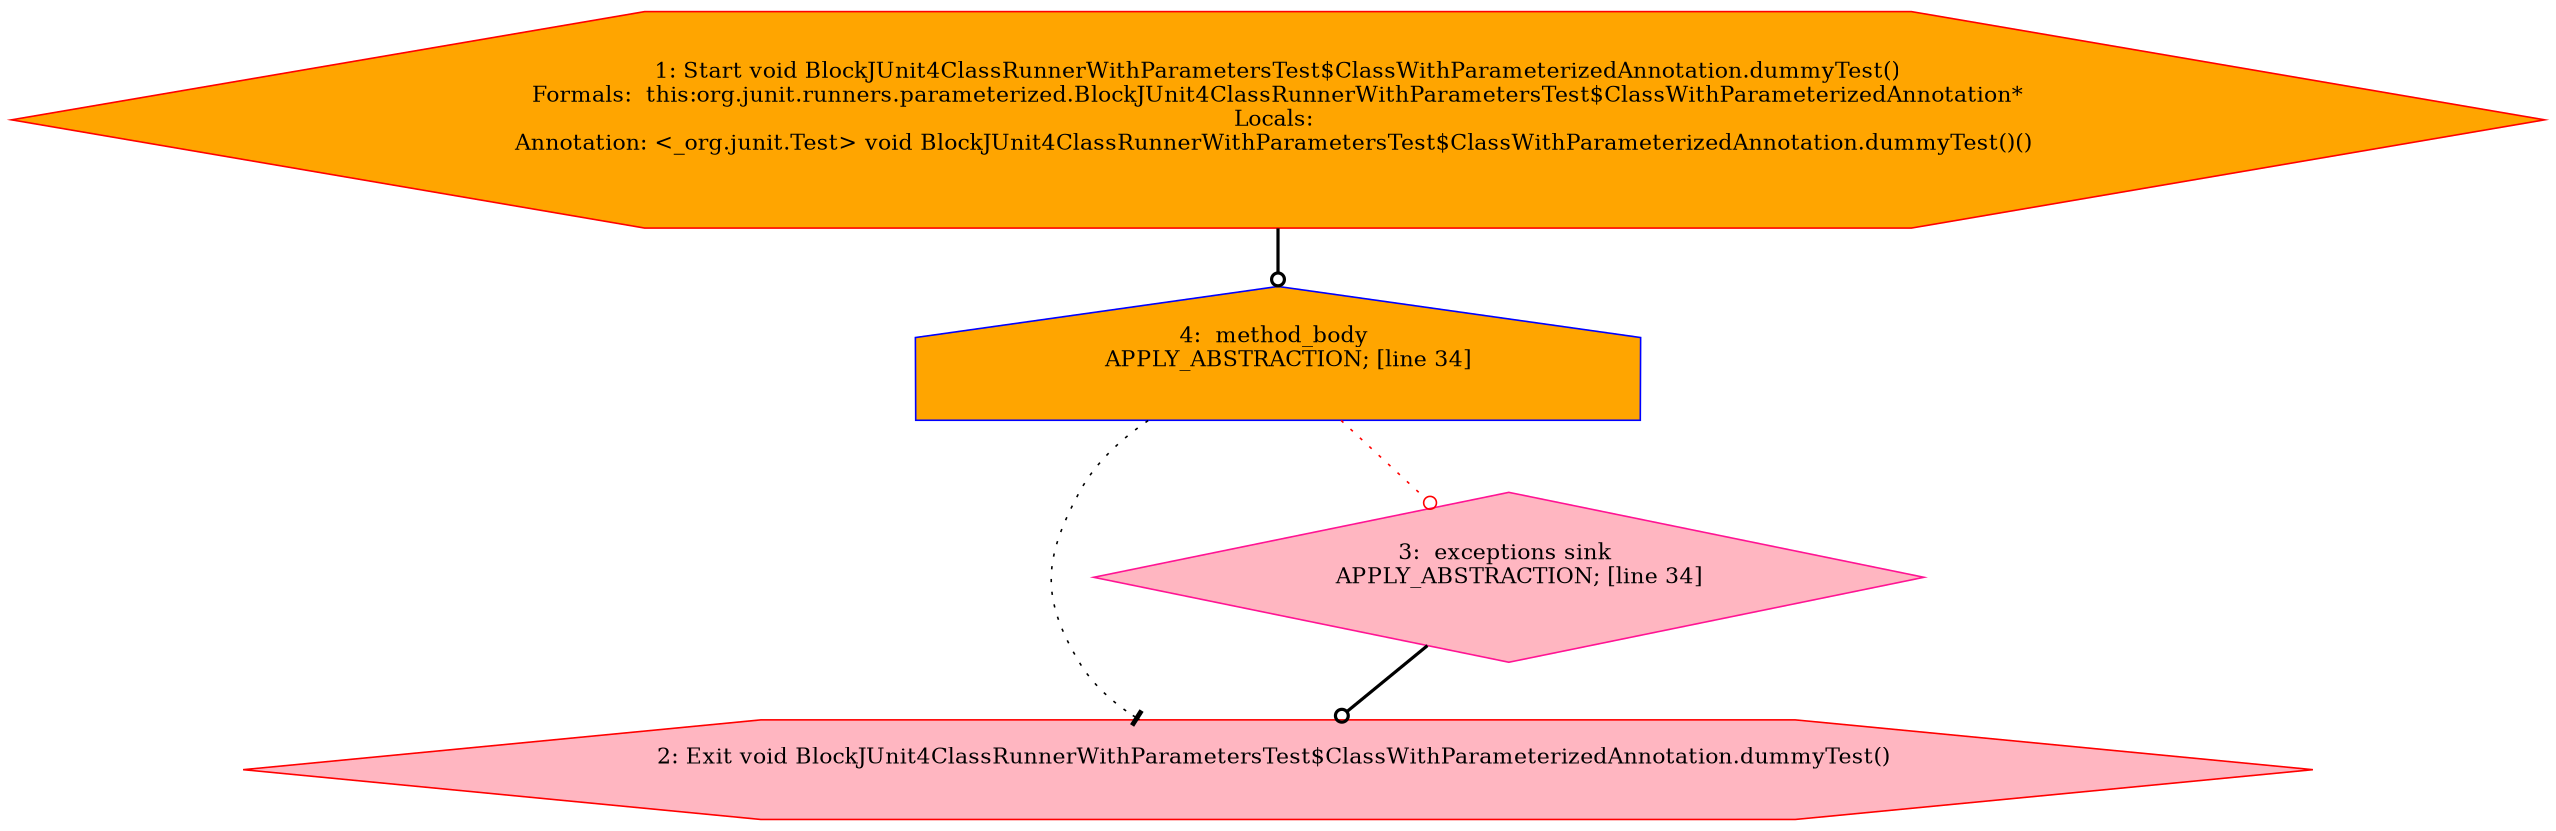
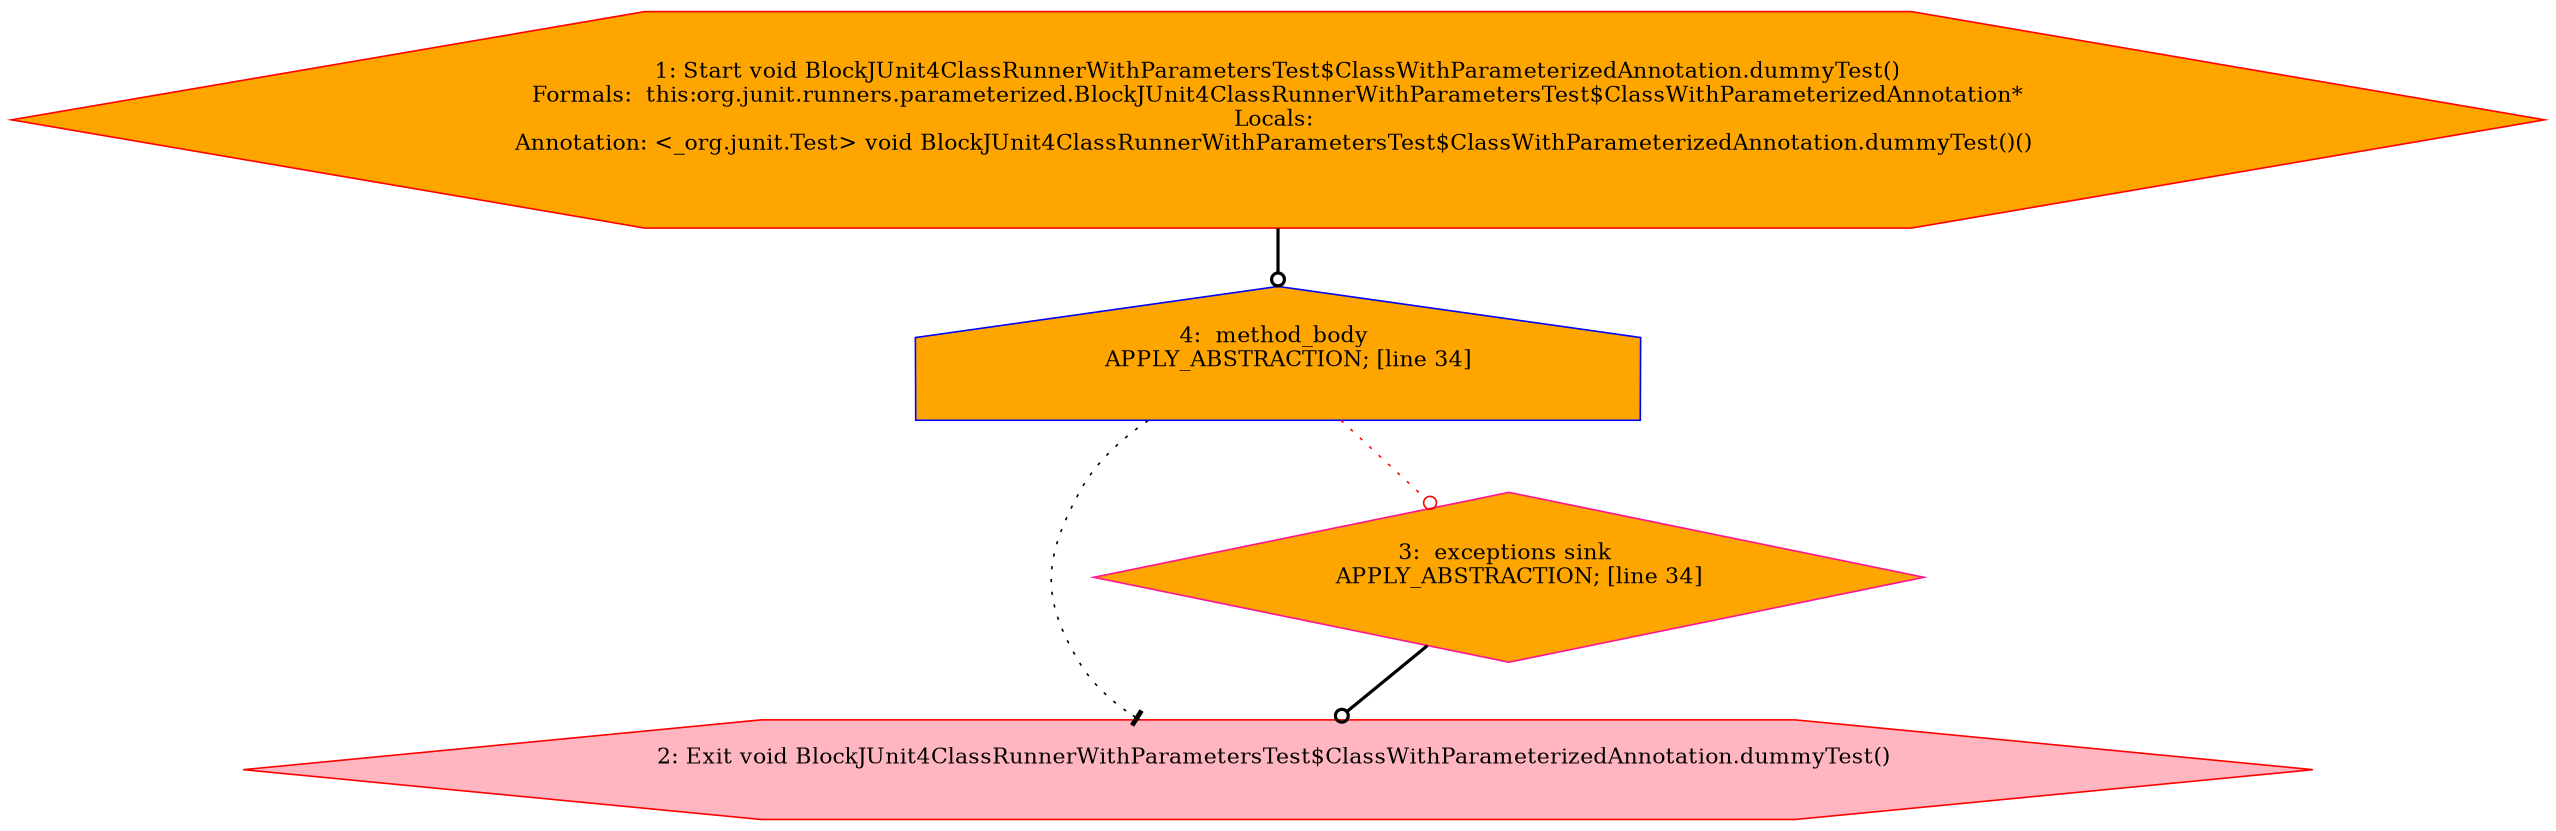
node "3:  exceptions sink APPLY_ABSTRACTION; [line 34]": fillcolor lightpink -> orange
